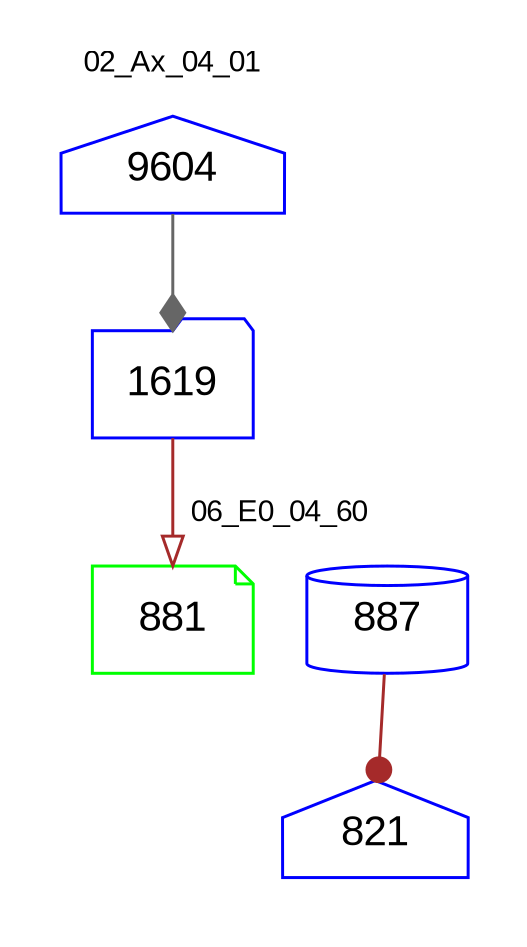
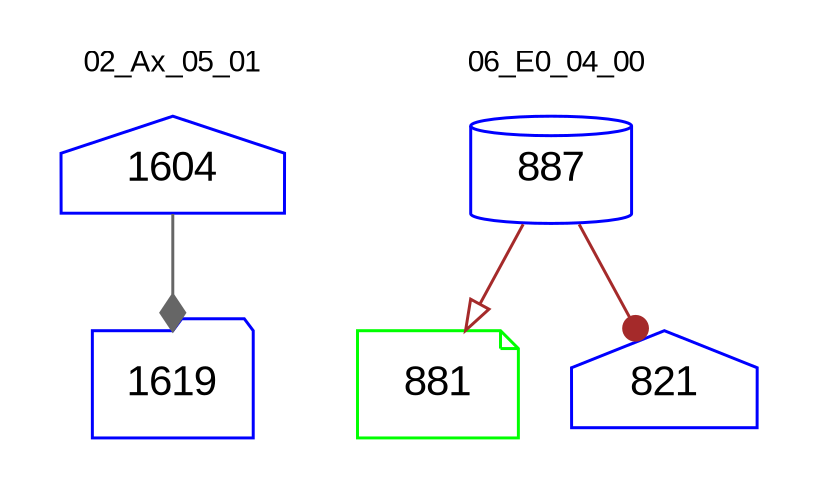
cluster "02_Ax_04_01": label "02_Ax_04_01" -> "02_Ax_05_01"
node "9604": label "9604" -> "1604"
edge "1619" -> "881": now "887" -> "881"
cluster "06_E0_04_60": label "06_E0_04_60" -> "06_E0_04_00"
